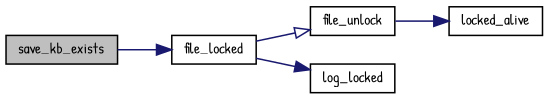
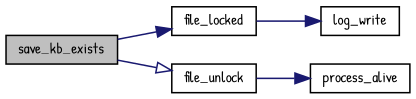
node "locked_alive": label "locked_alive" -> "process_alive"
edge "file_locked" -> "file_unlock": now "save_kb_exists" -> "file_unlock"
node "log_locked": label "log_locked" -> "log_write"
